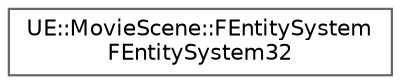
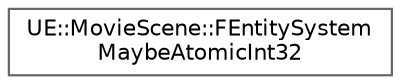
node "UE::MovieScene::FEntitySystem FEntitySystem32": label "UE::MovieScene::FEntitySystem FEntitySystem32" -> "UE::MovieScene::FEntitySystem MaybeAtomicInt32"
